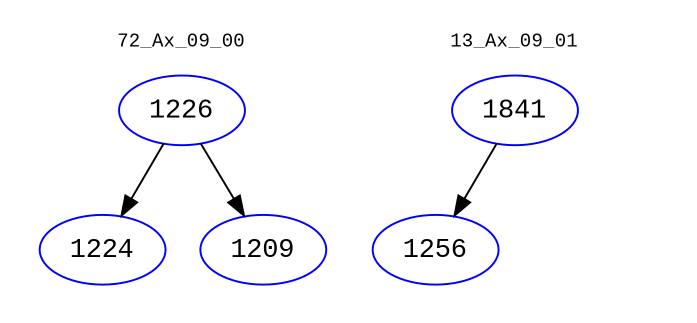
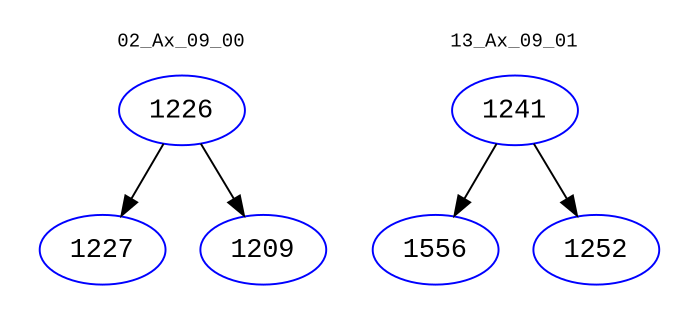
cluster "72_Ax_09_00": label "72_Ax_09_00" -> "02_Ax_09_00"
node "1841": label "1841" -> "1241"
node "1224": label "1224" -> "1227"
node "1256": label "1256" -> "1556"
node "1252": added
